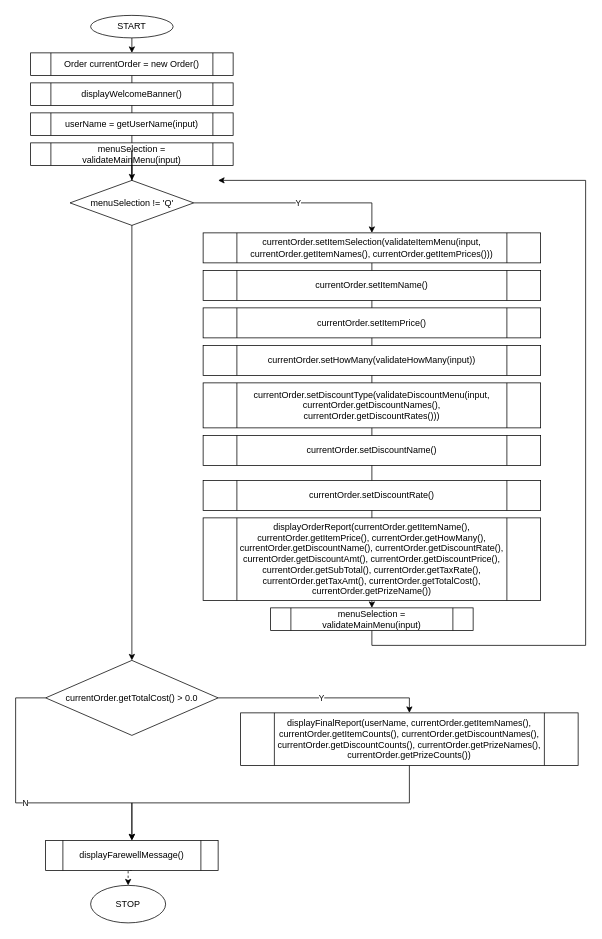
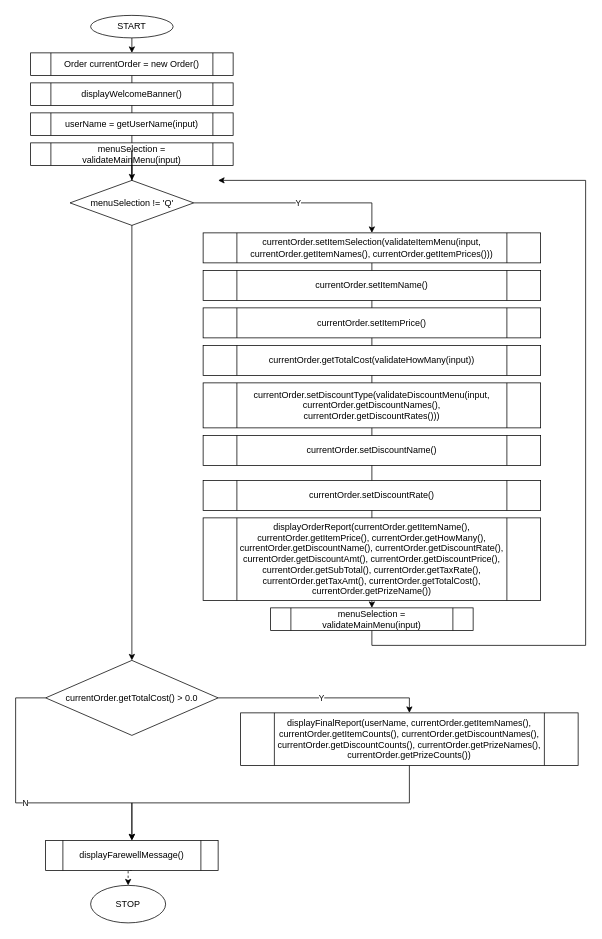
node "currentOrder.setHowMany(validateHowMany(input))": label "currentOrder.setHowMany(validateHowMany(input))" -> "currentOrder.getTotalCost(validateHowMany(input))"
